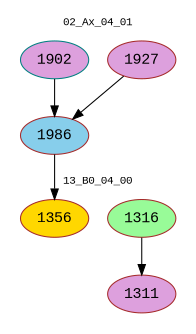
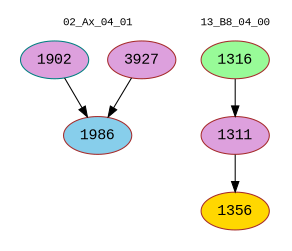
node "1927": label "1927" -> "3927"
edge "1986" -> "1356": now "1311" -> "1356"
cluster "13_B0_04_00": label "13_B0_04_00" -> "13_B8_04_00"
